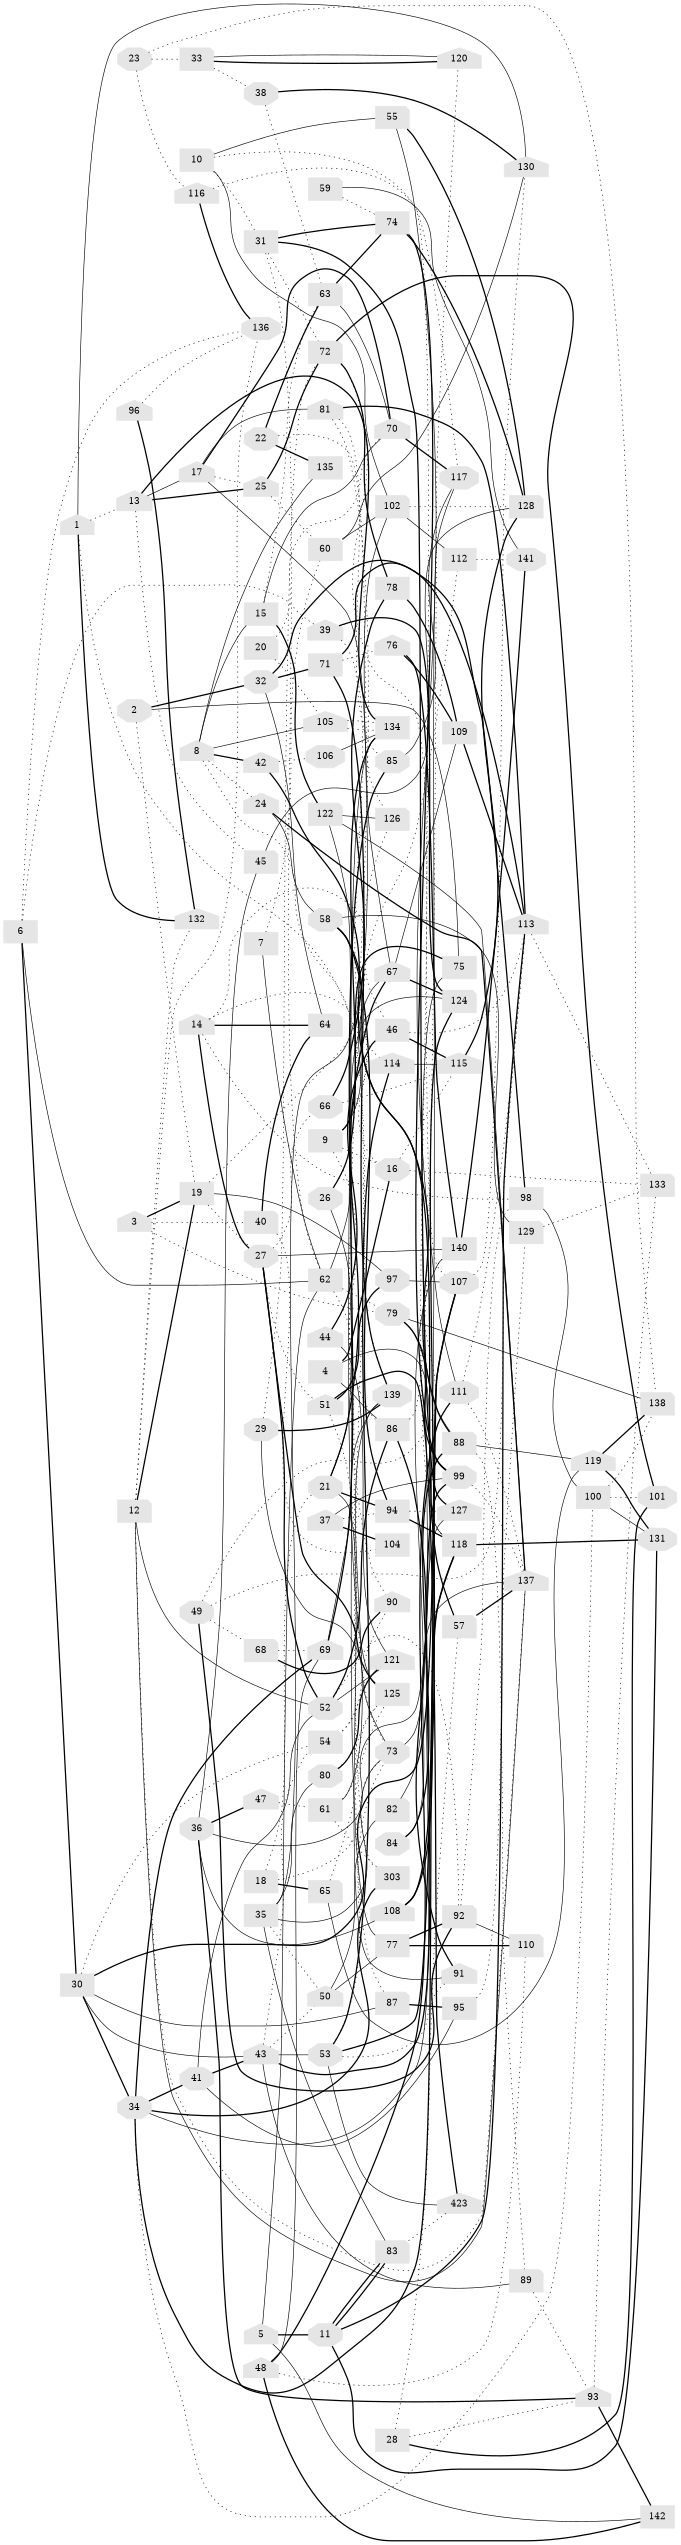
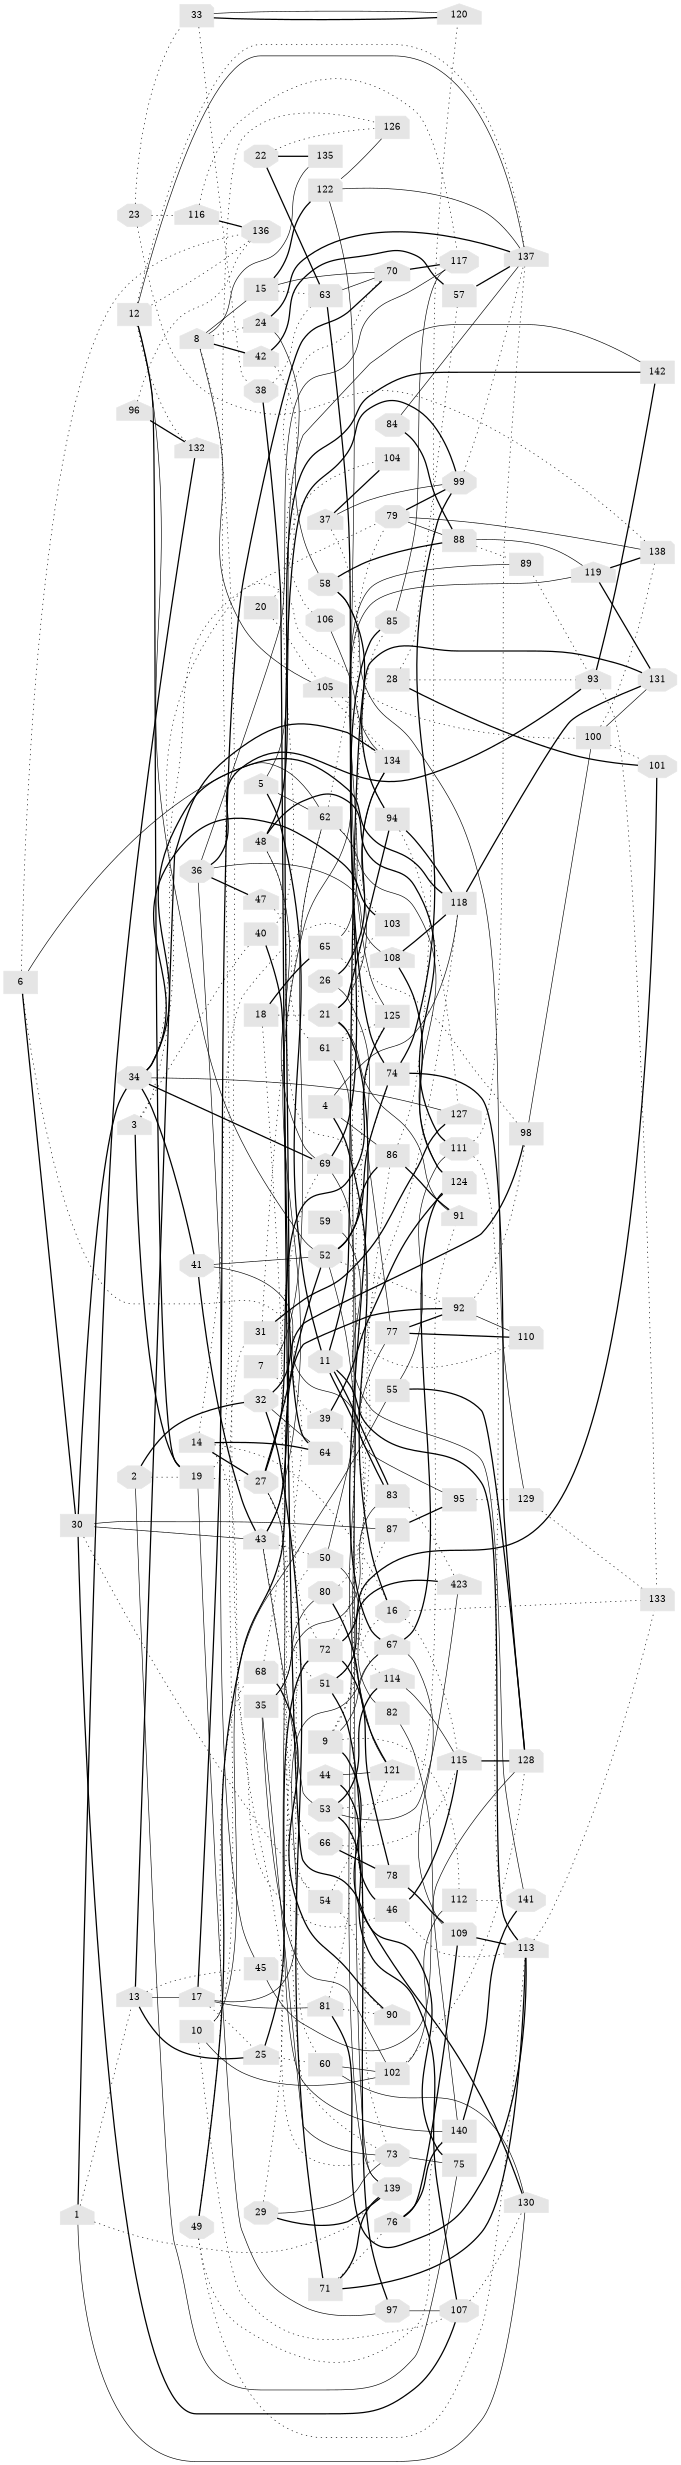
edge "74" -- "31": now "74" -- "52"
node "303": label "303" -> "103"
